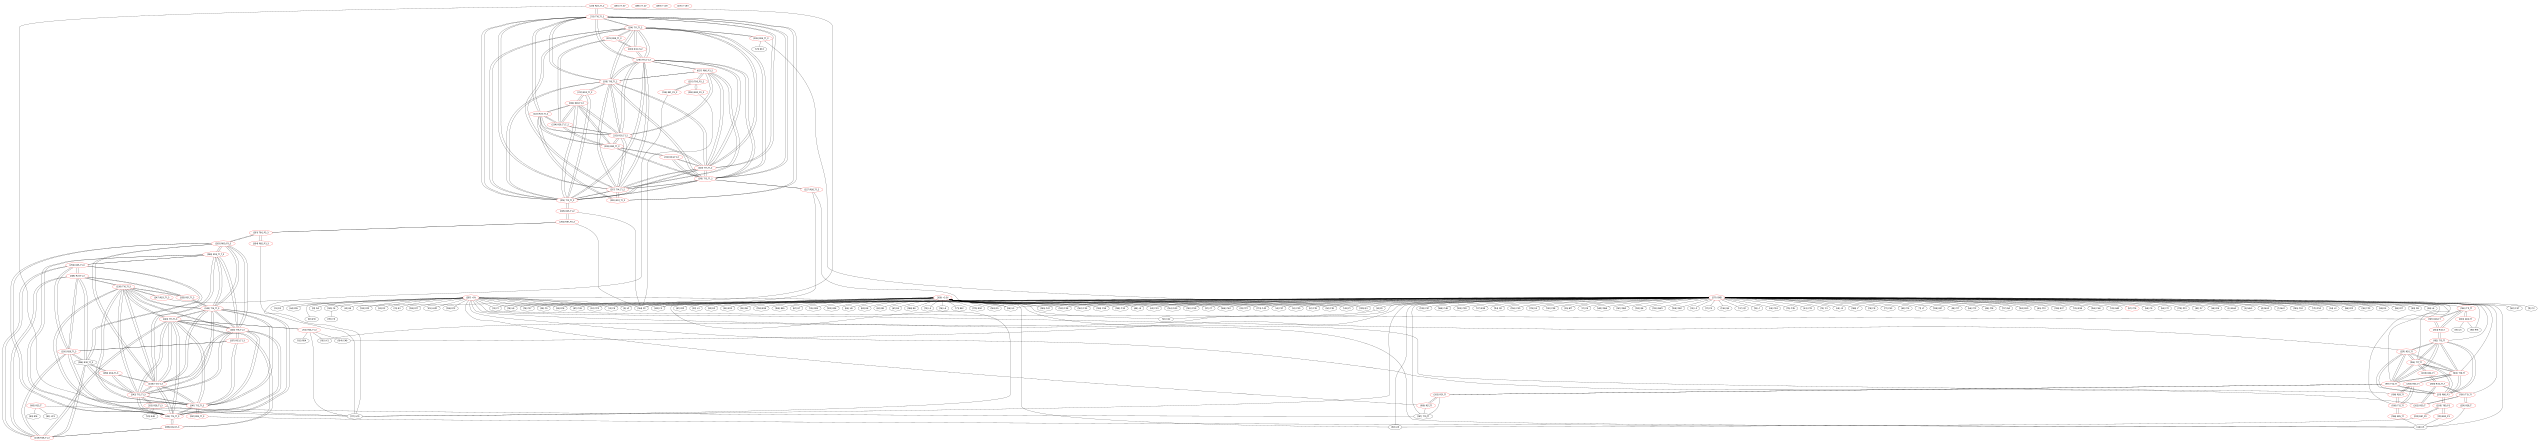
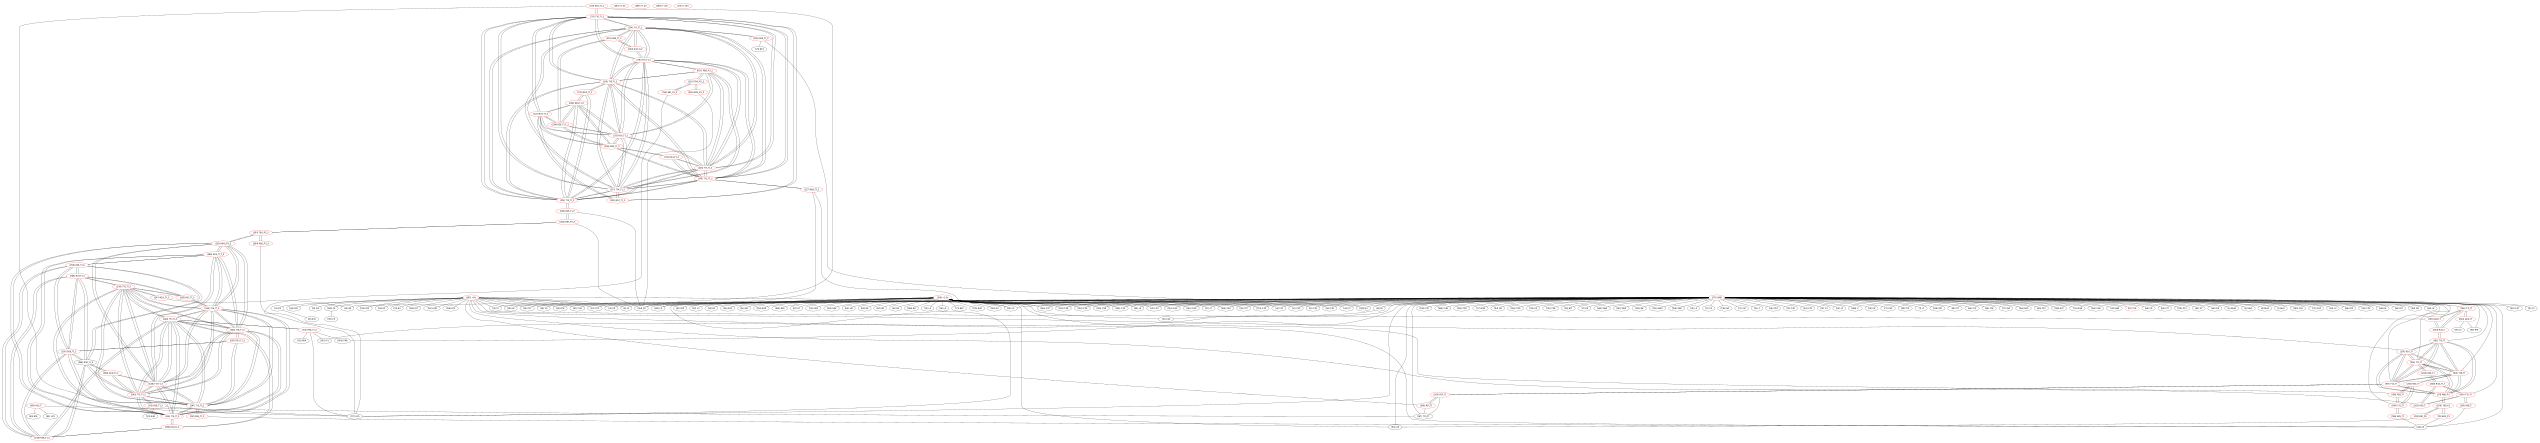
edge "(267) +5V" -- "(91) R13": now "(23) D3" -- "(91) R13"
